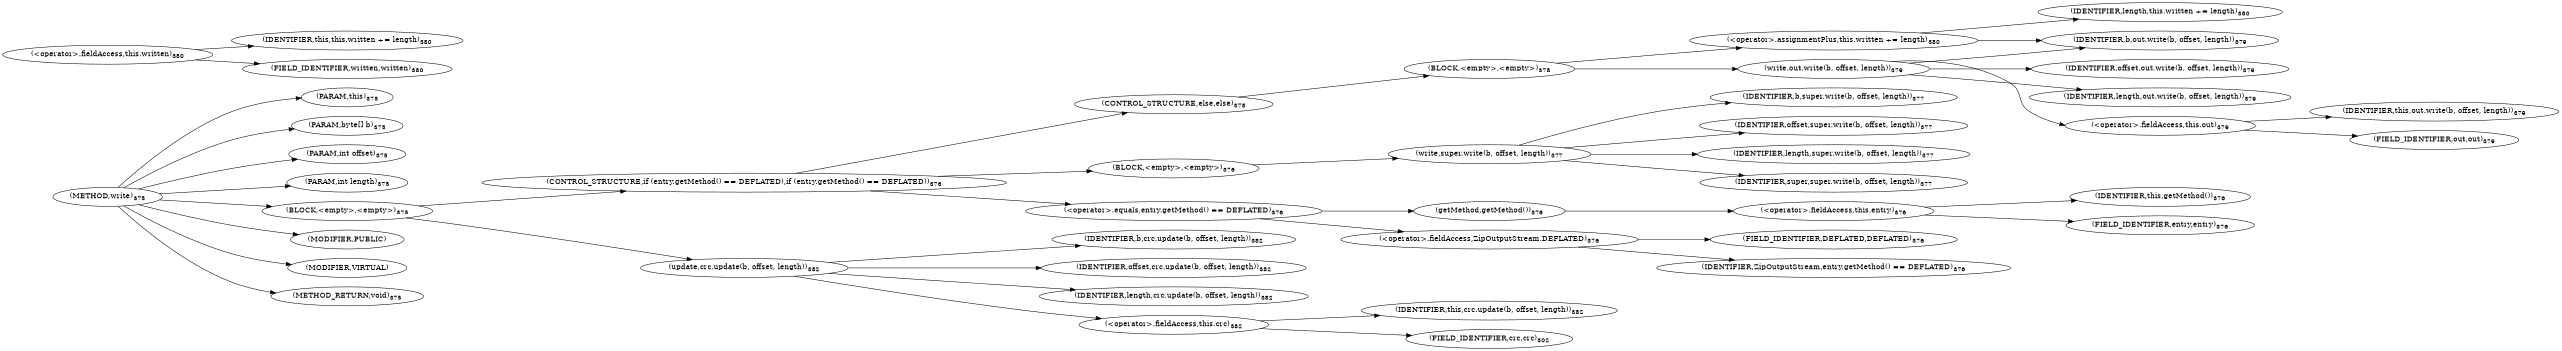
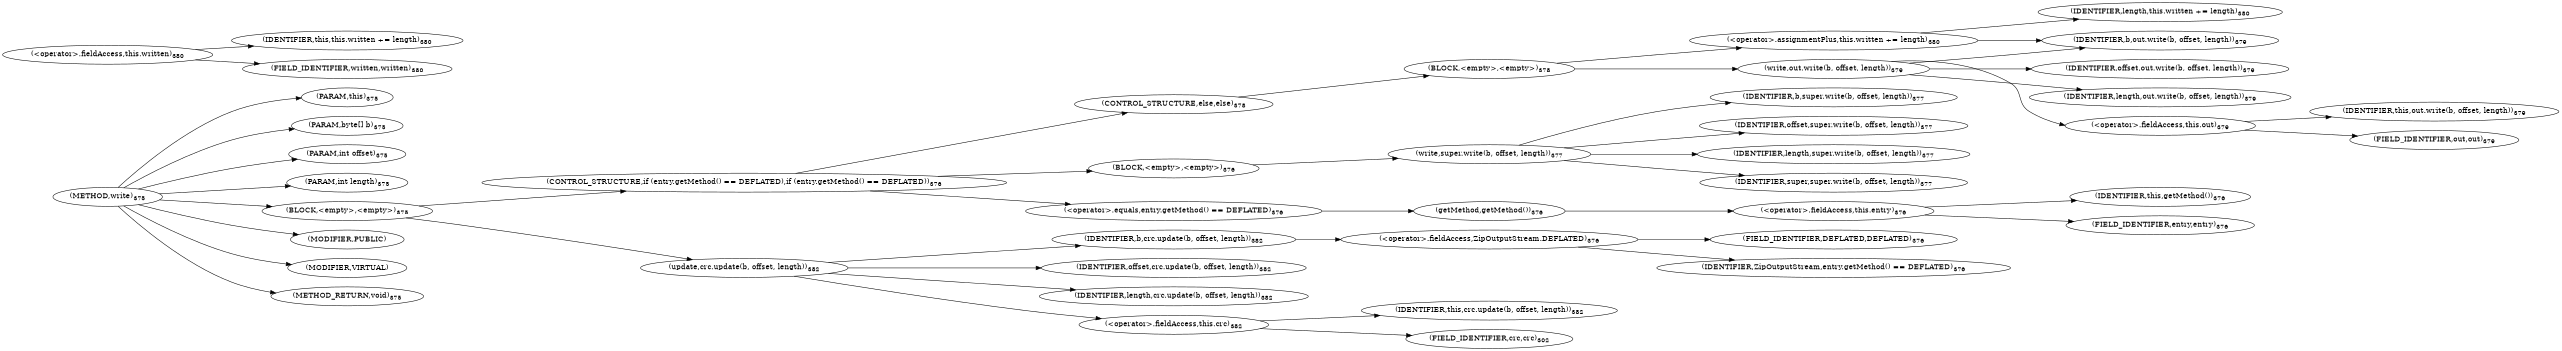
edge "(<operator>.equals,entry.getMethod() == DEFLATED)" -> "(<operator>.fieldAccess,ZipOutputStream.DEFLATED)": now "(IDENTIFIER,b,crc.update(b, offset, length))" -> "(<operator>.fieldAccess,ZipOutputStream.DEFLATED)"
